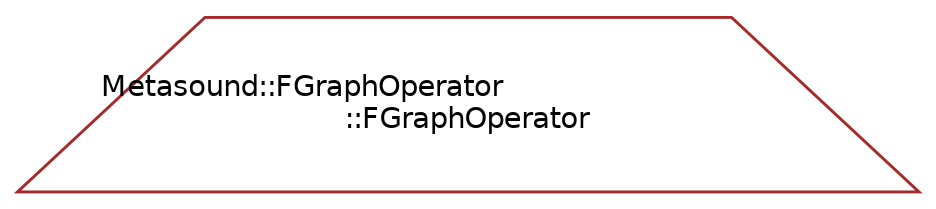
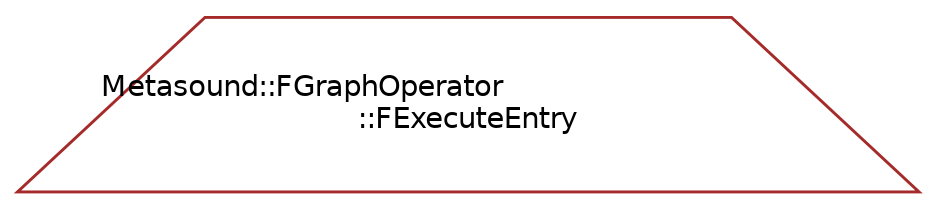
node "Metasound::FGraphOperator ::FGraphOperator": label "Metasound::FGraphOperator ::FGraphOperator" -> "Metasound::FGraphOperator ::FExecuteEntry"
